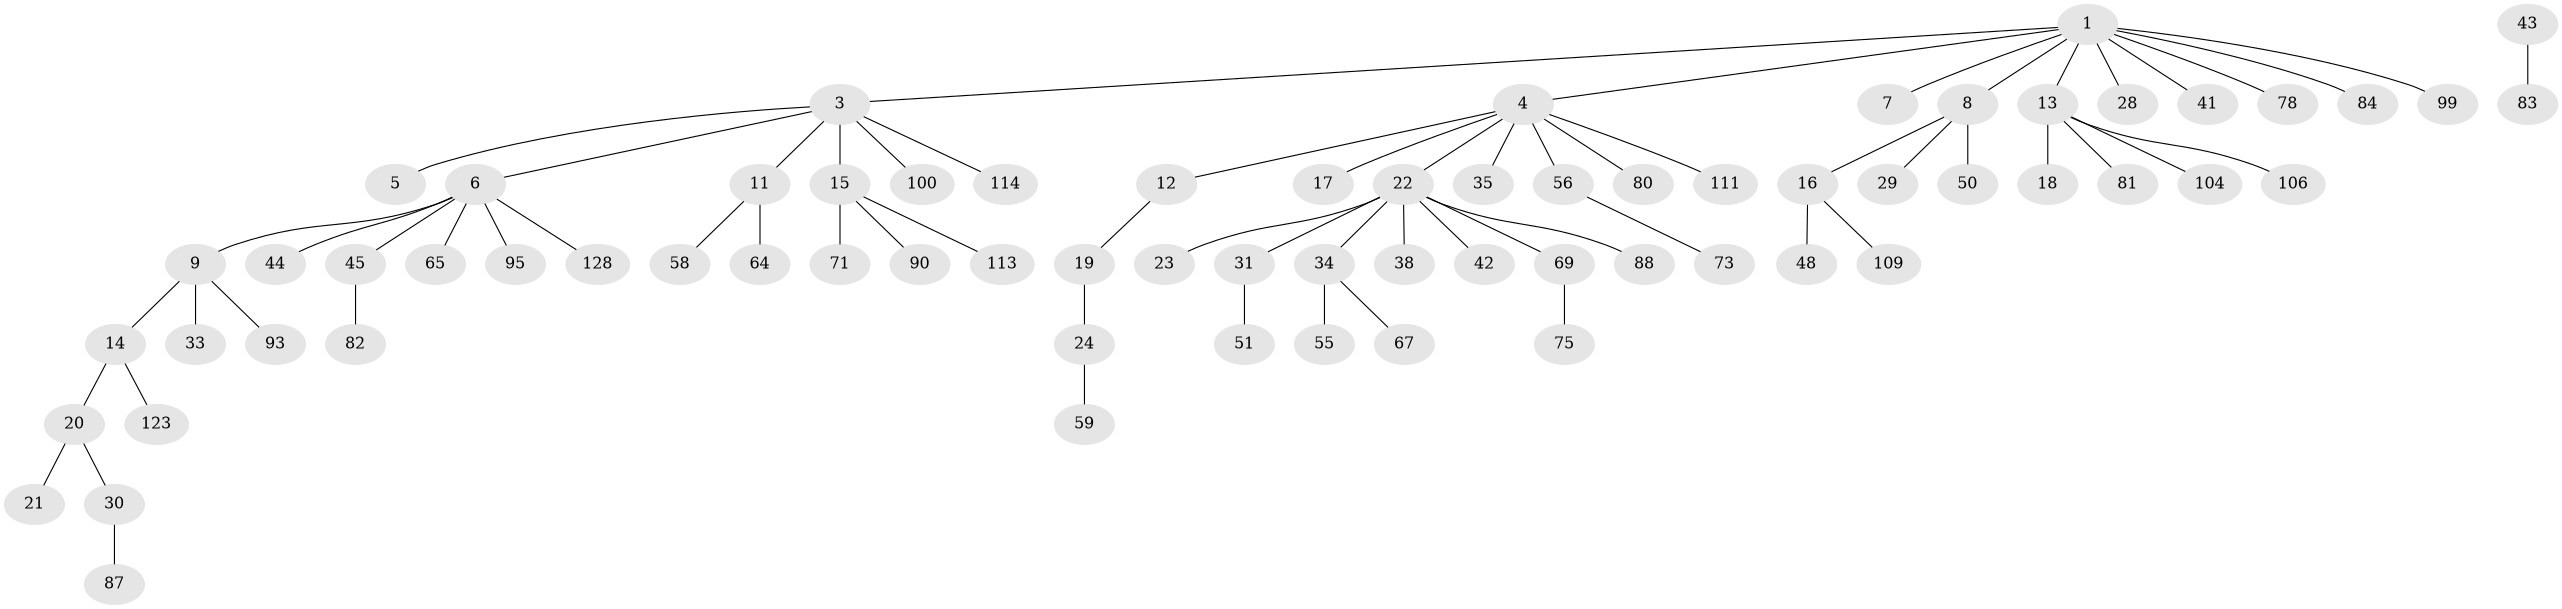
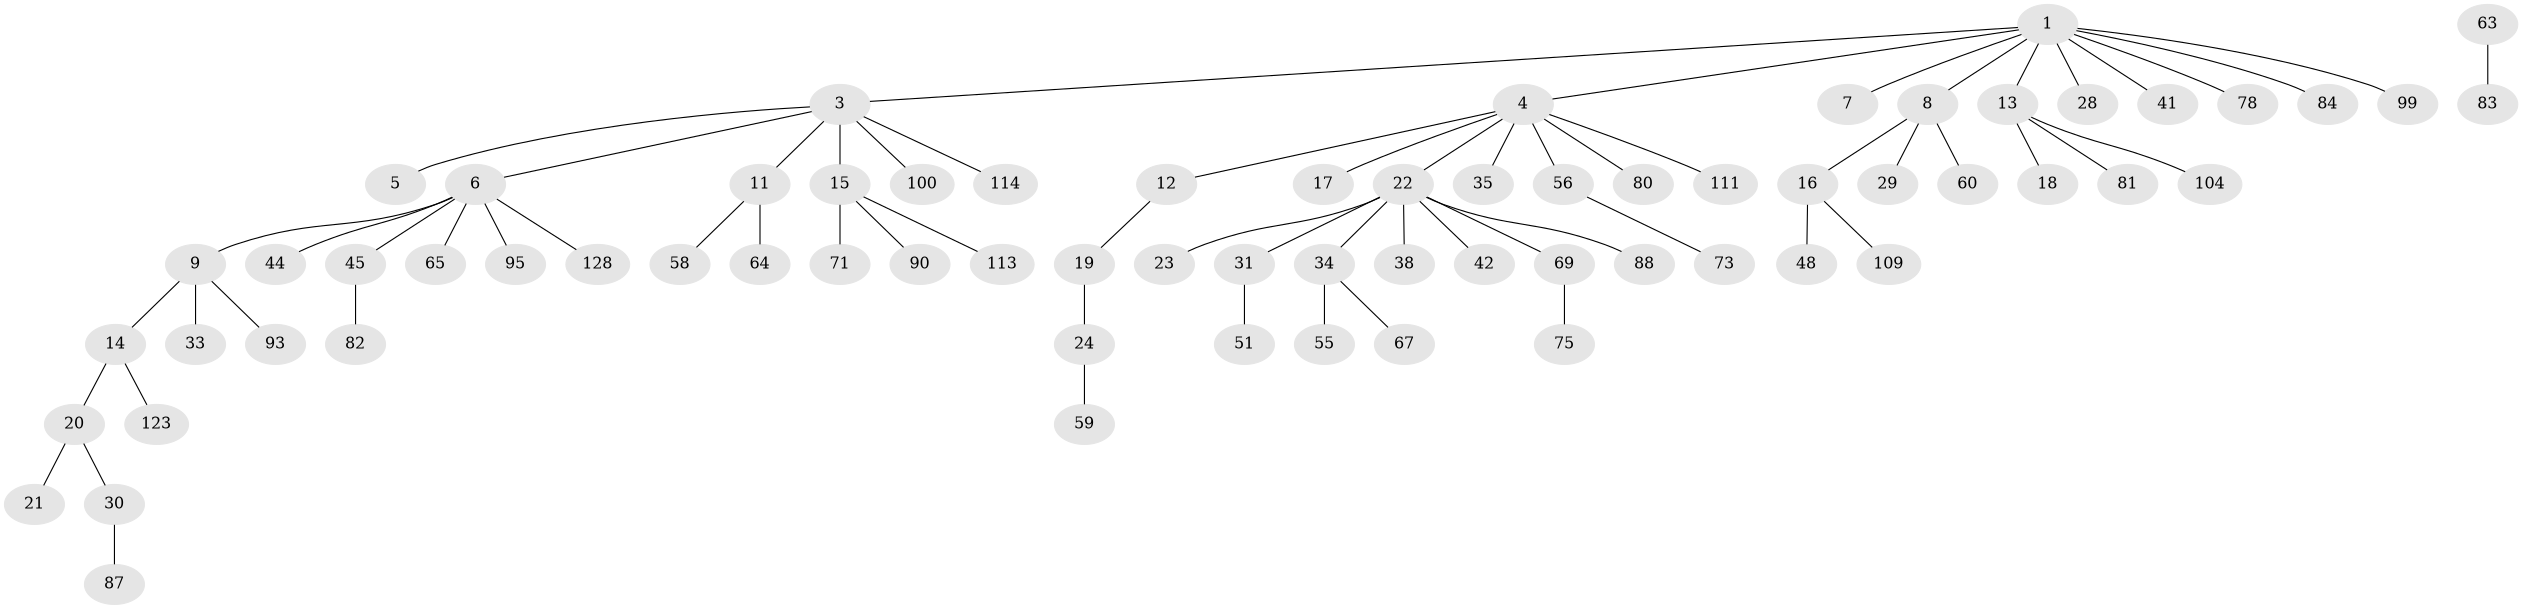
node "43": label "43" -> "63"
node "50": label "50" -> "60"
node "106": removed
